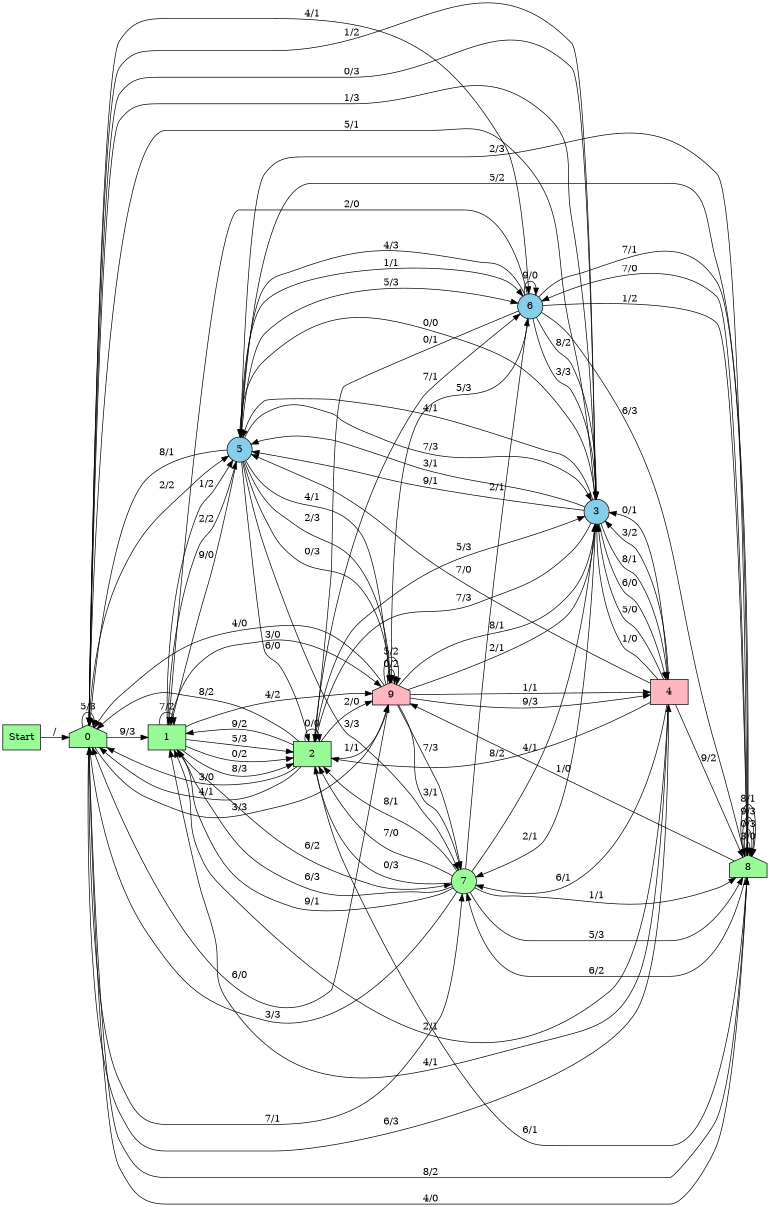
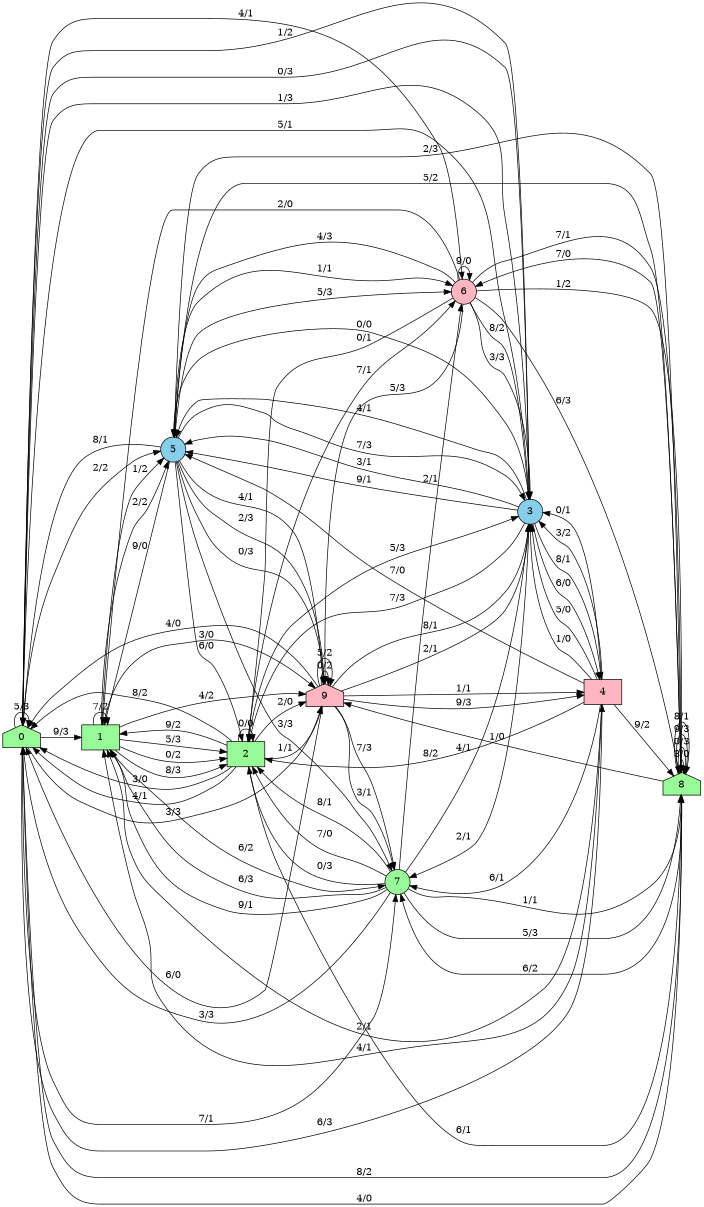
node "6": fillcolor skyblue -> lightpink
node "Start": removed
